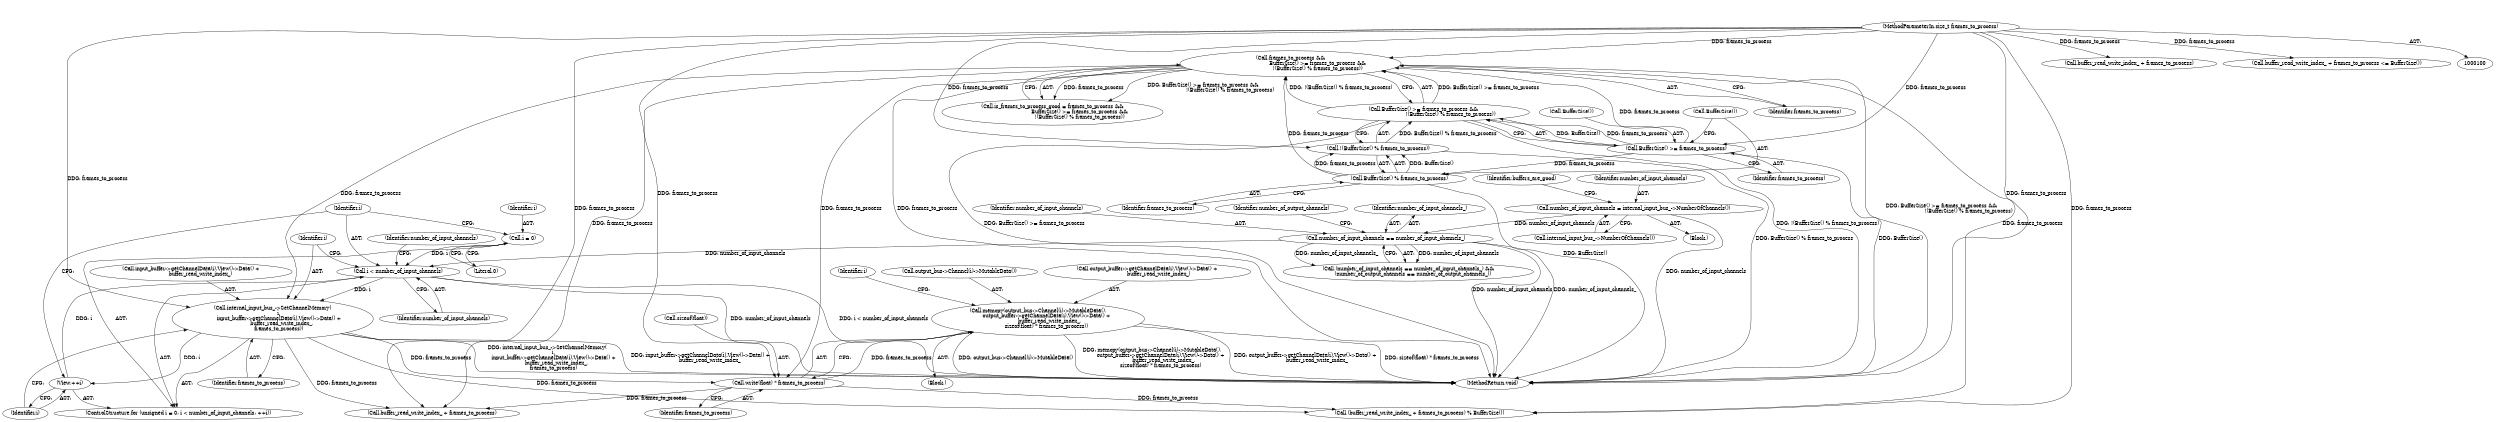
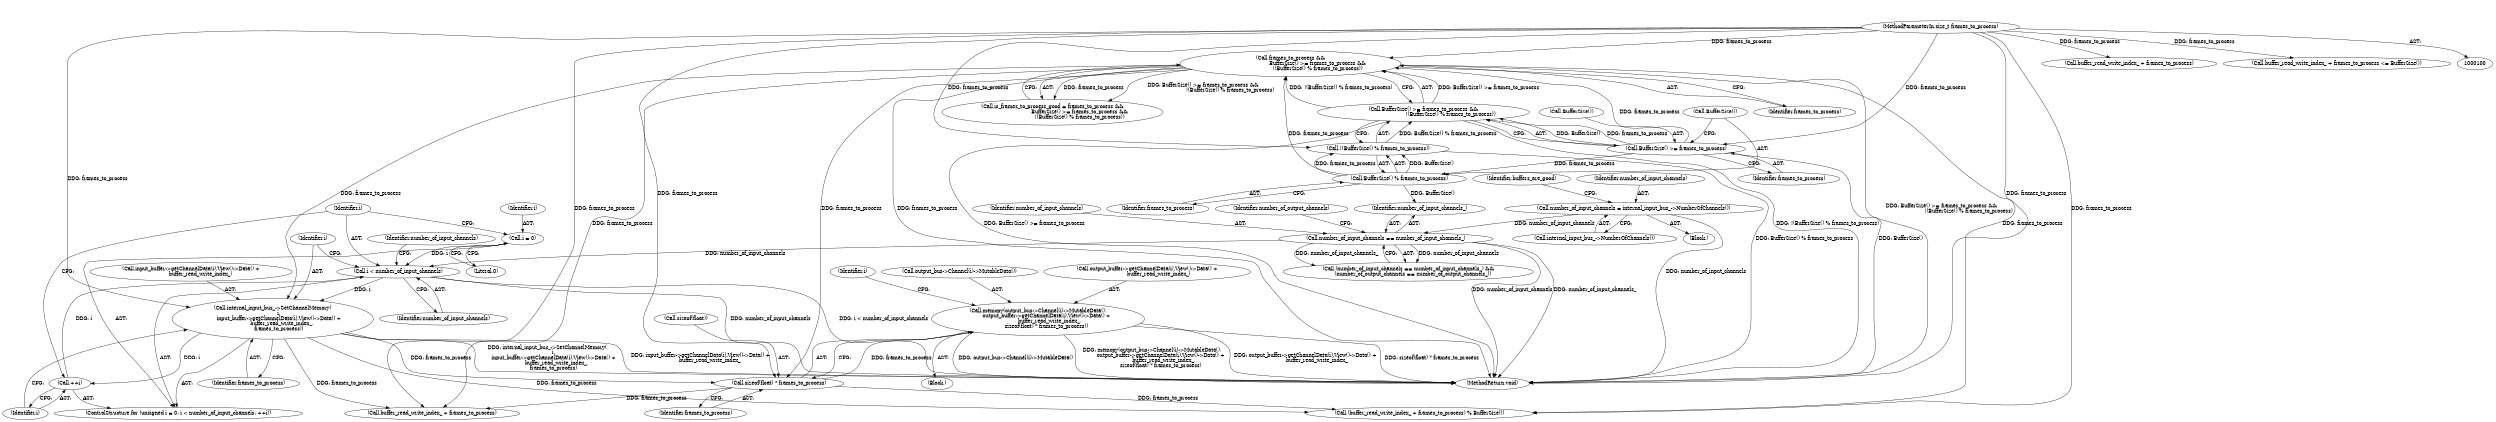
edge "(Call,BufferSize() % frames_to_process)" -> "(MethodReturn,void)": now "(Call,BufferSize() % frames_to_process)" -> "(Identifier,number_of_input_channels_)"
node "(View,++i)": label "(View,++i)" -> "(Call,++i)"
node "(Call,write(float) * frames_to_process)": label "(Call,write(float) * frames_to_process)" -> "(Call,sizeof(float) * frames_to_process)"
